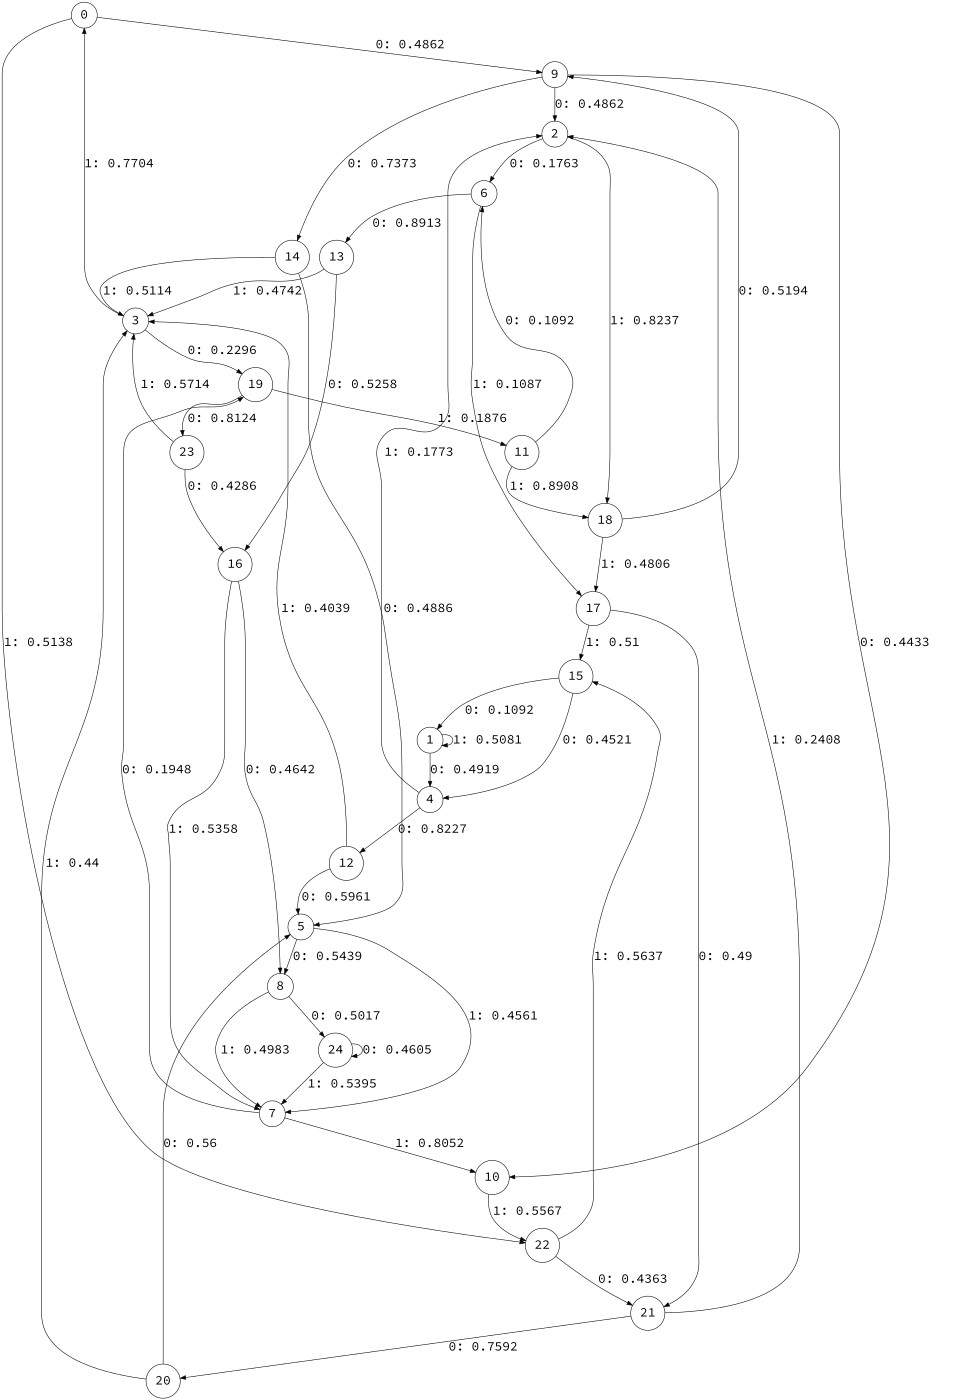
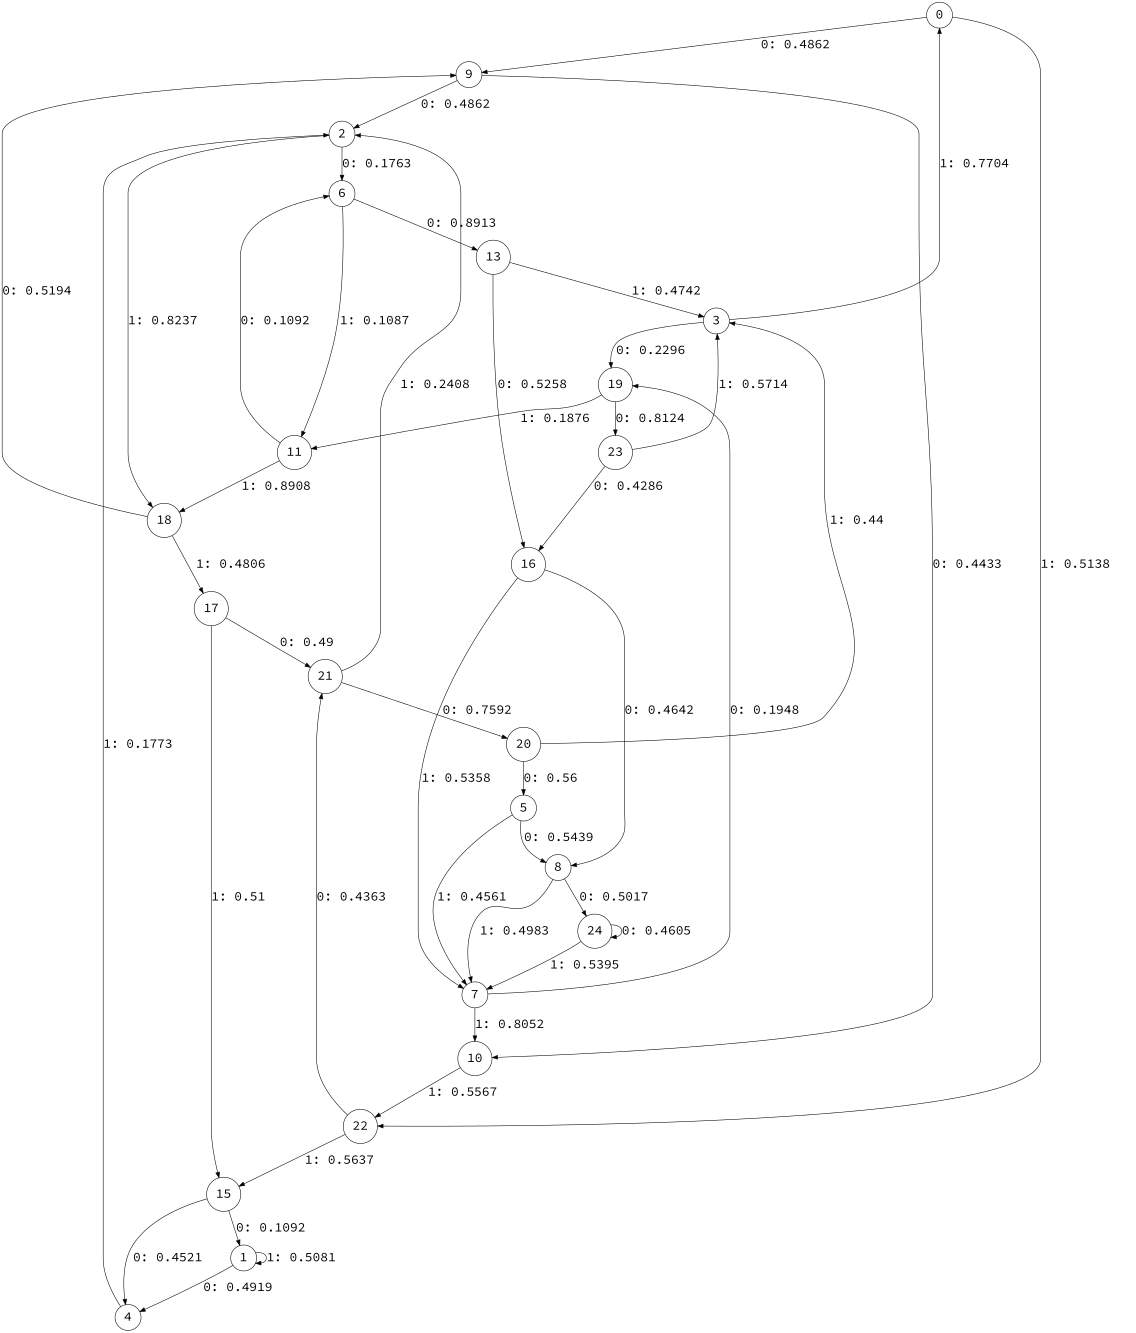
node "14": removed
edge "6" -> "17": now "6" -> "11"
node "12": removed
